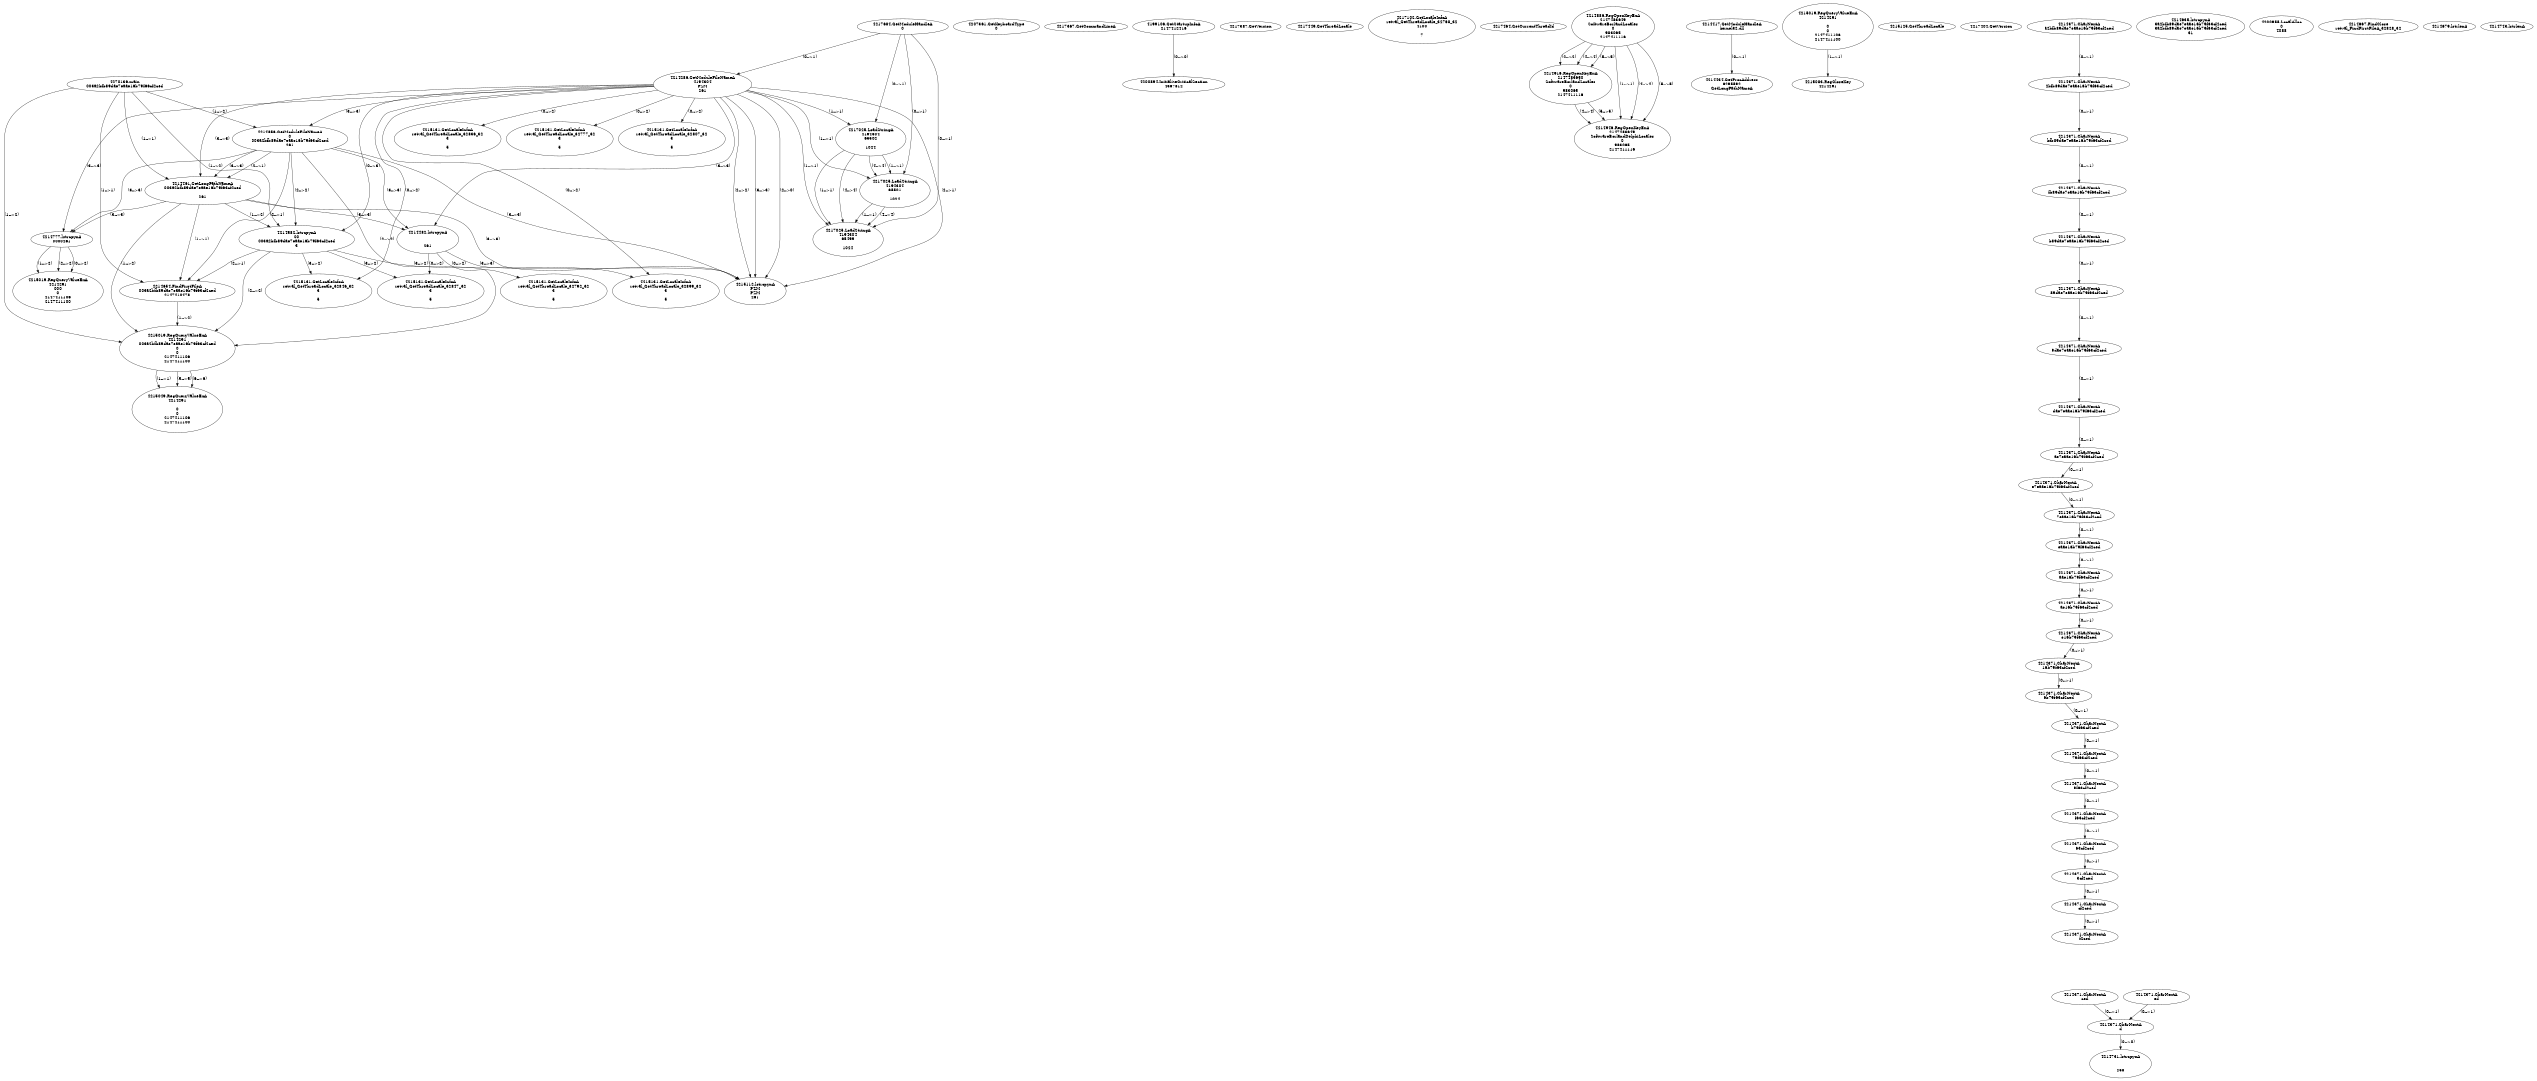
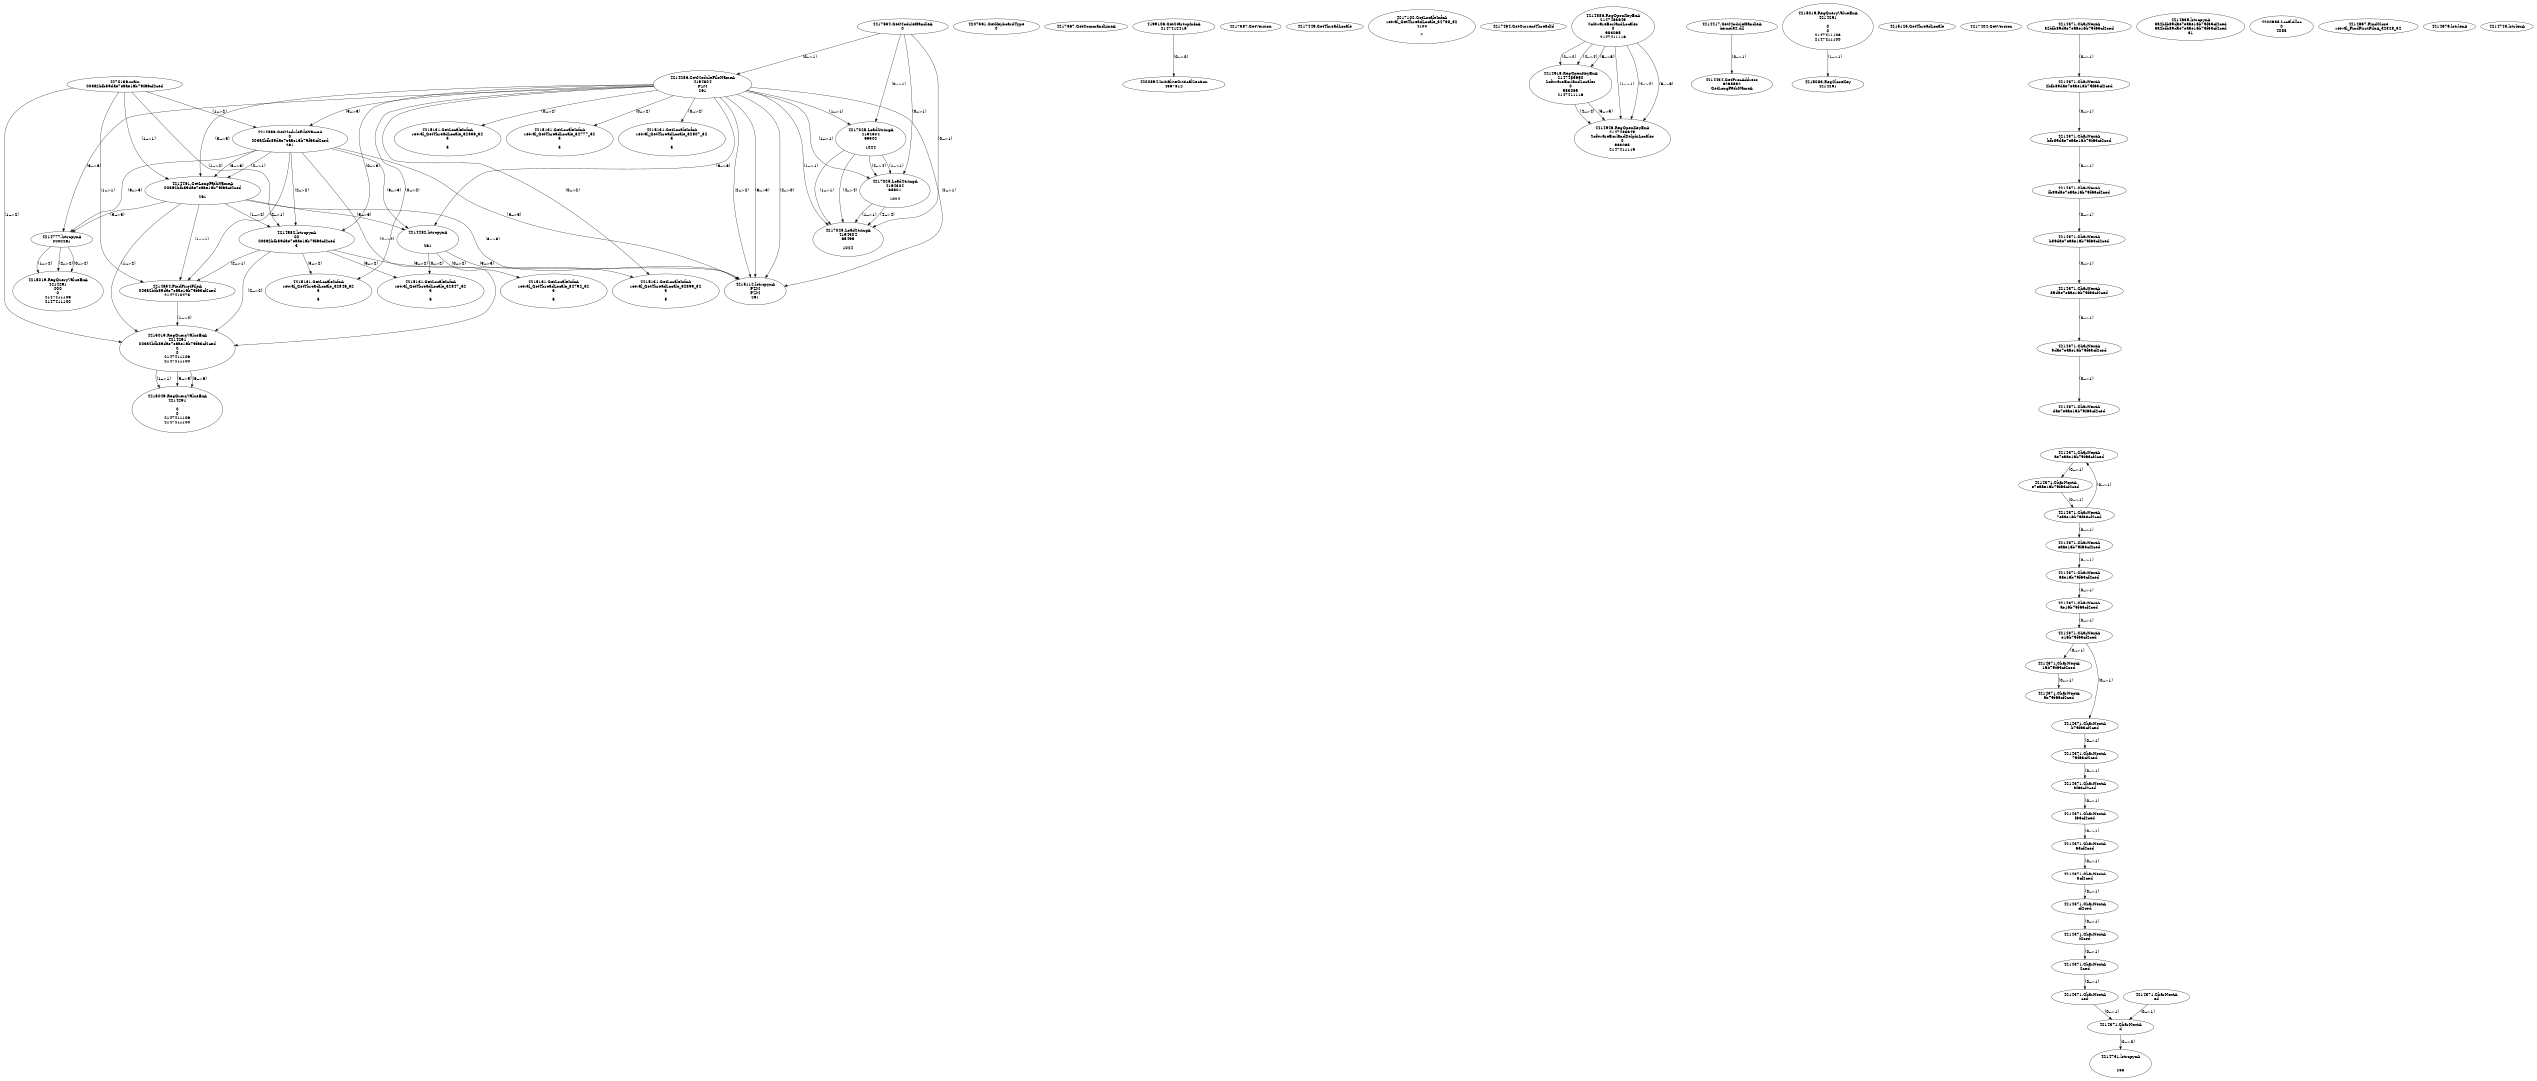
edge "4214371.CharNextA dae7eaae16b79f63cf2ced" -> "4214371.CharNextA ae7eaae16b79f63cf2ced": now "4214371.CharNextA 7eaae16b79f63cf2ced" -> "4214371.CharNextA ae7eaae16b79f63cf2ced"
edge "4214371.CharNextA 6b79f63cf2ced" -> "4214371.CharNextA b79f63cf2ced": now "4214371.CharNextA e16b79f63cf2ced" -> "4214371.CharNextA b79f63cf2ced"
node "4214371.CharNextA 2ced": added
